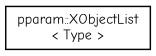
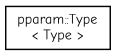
node "pparam::XObjectList < Type >": label "pparam::XObjectList < Type >" -> "pparam::Type < Type >"
